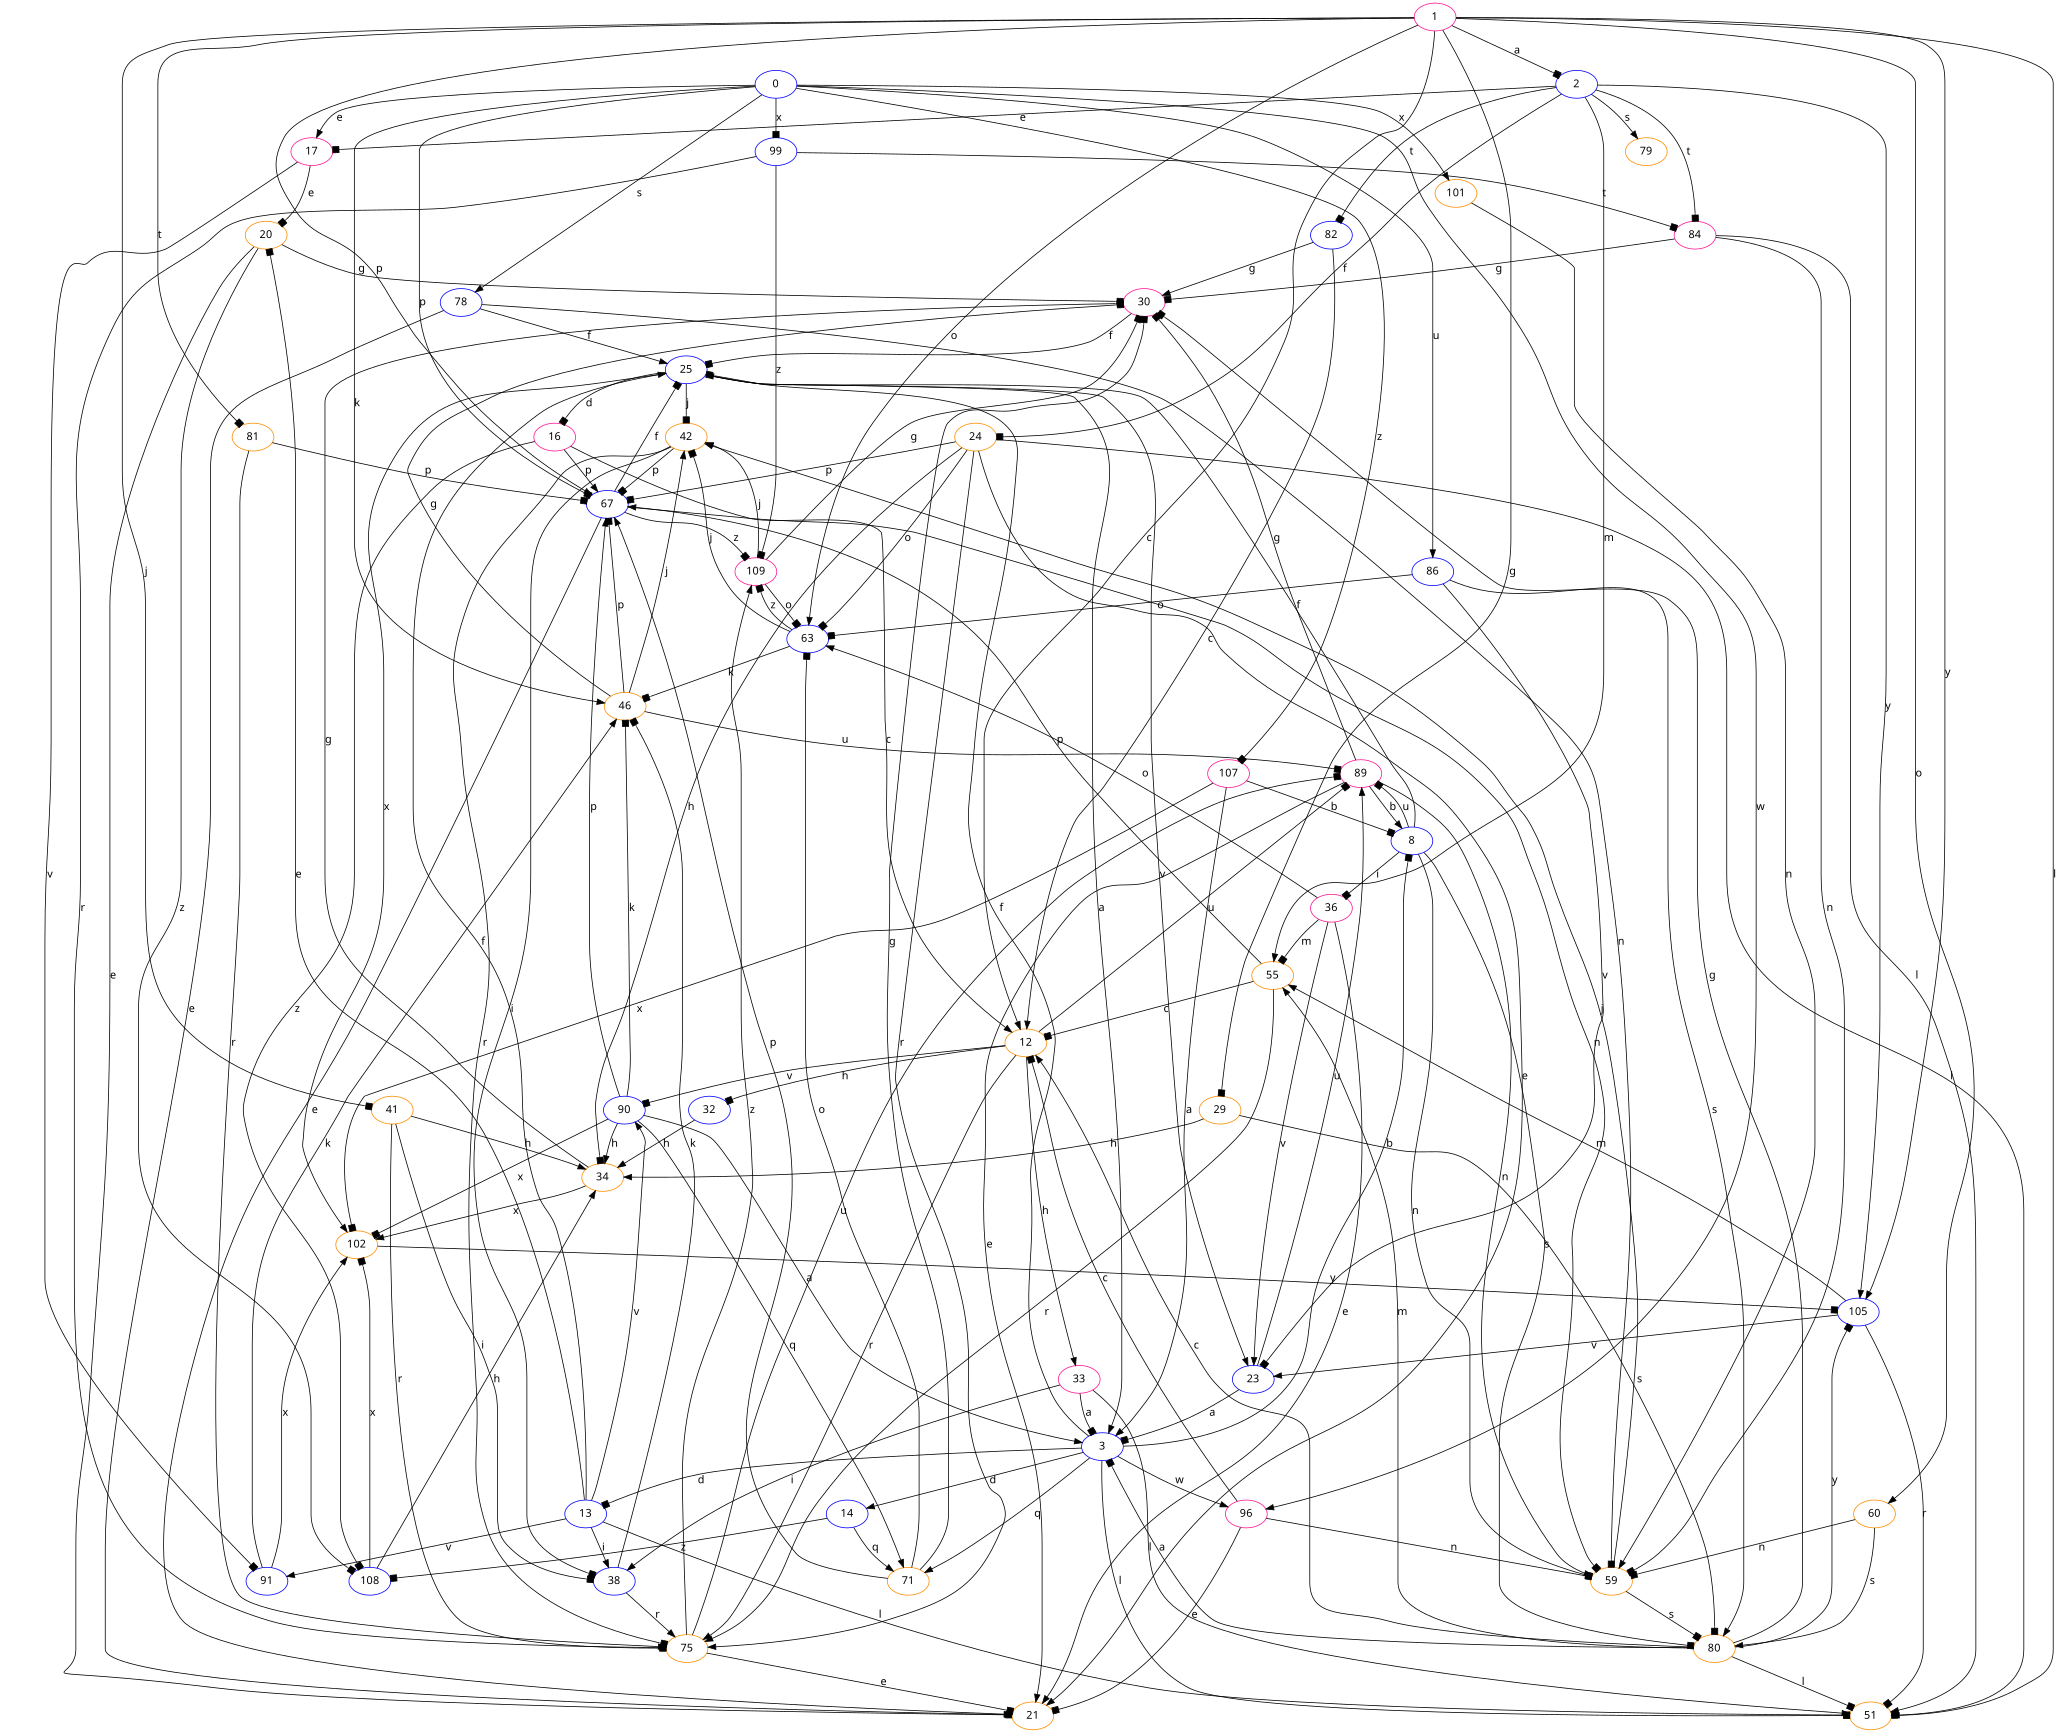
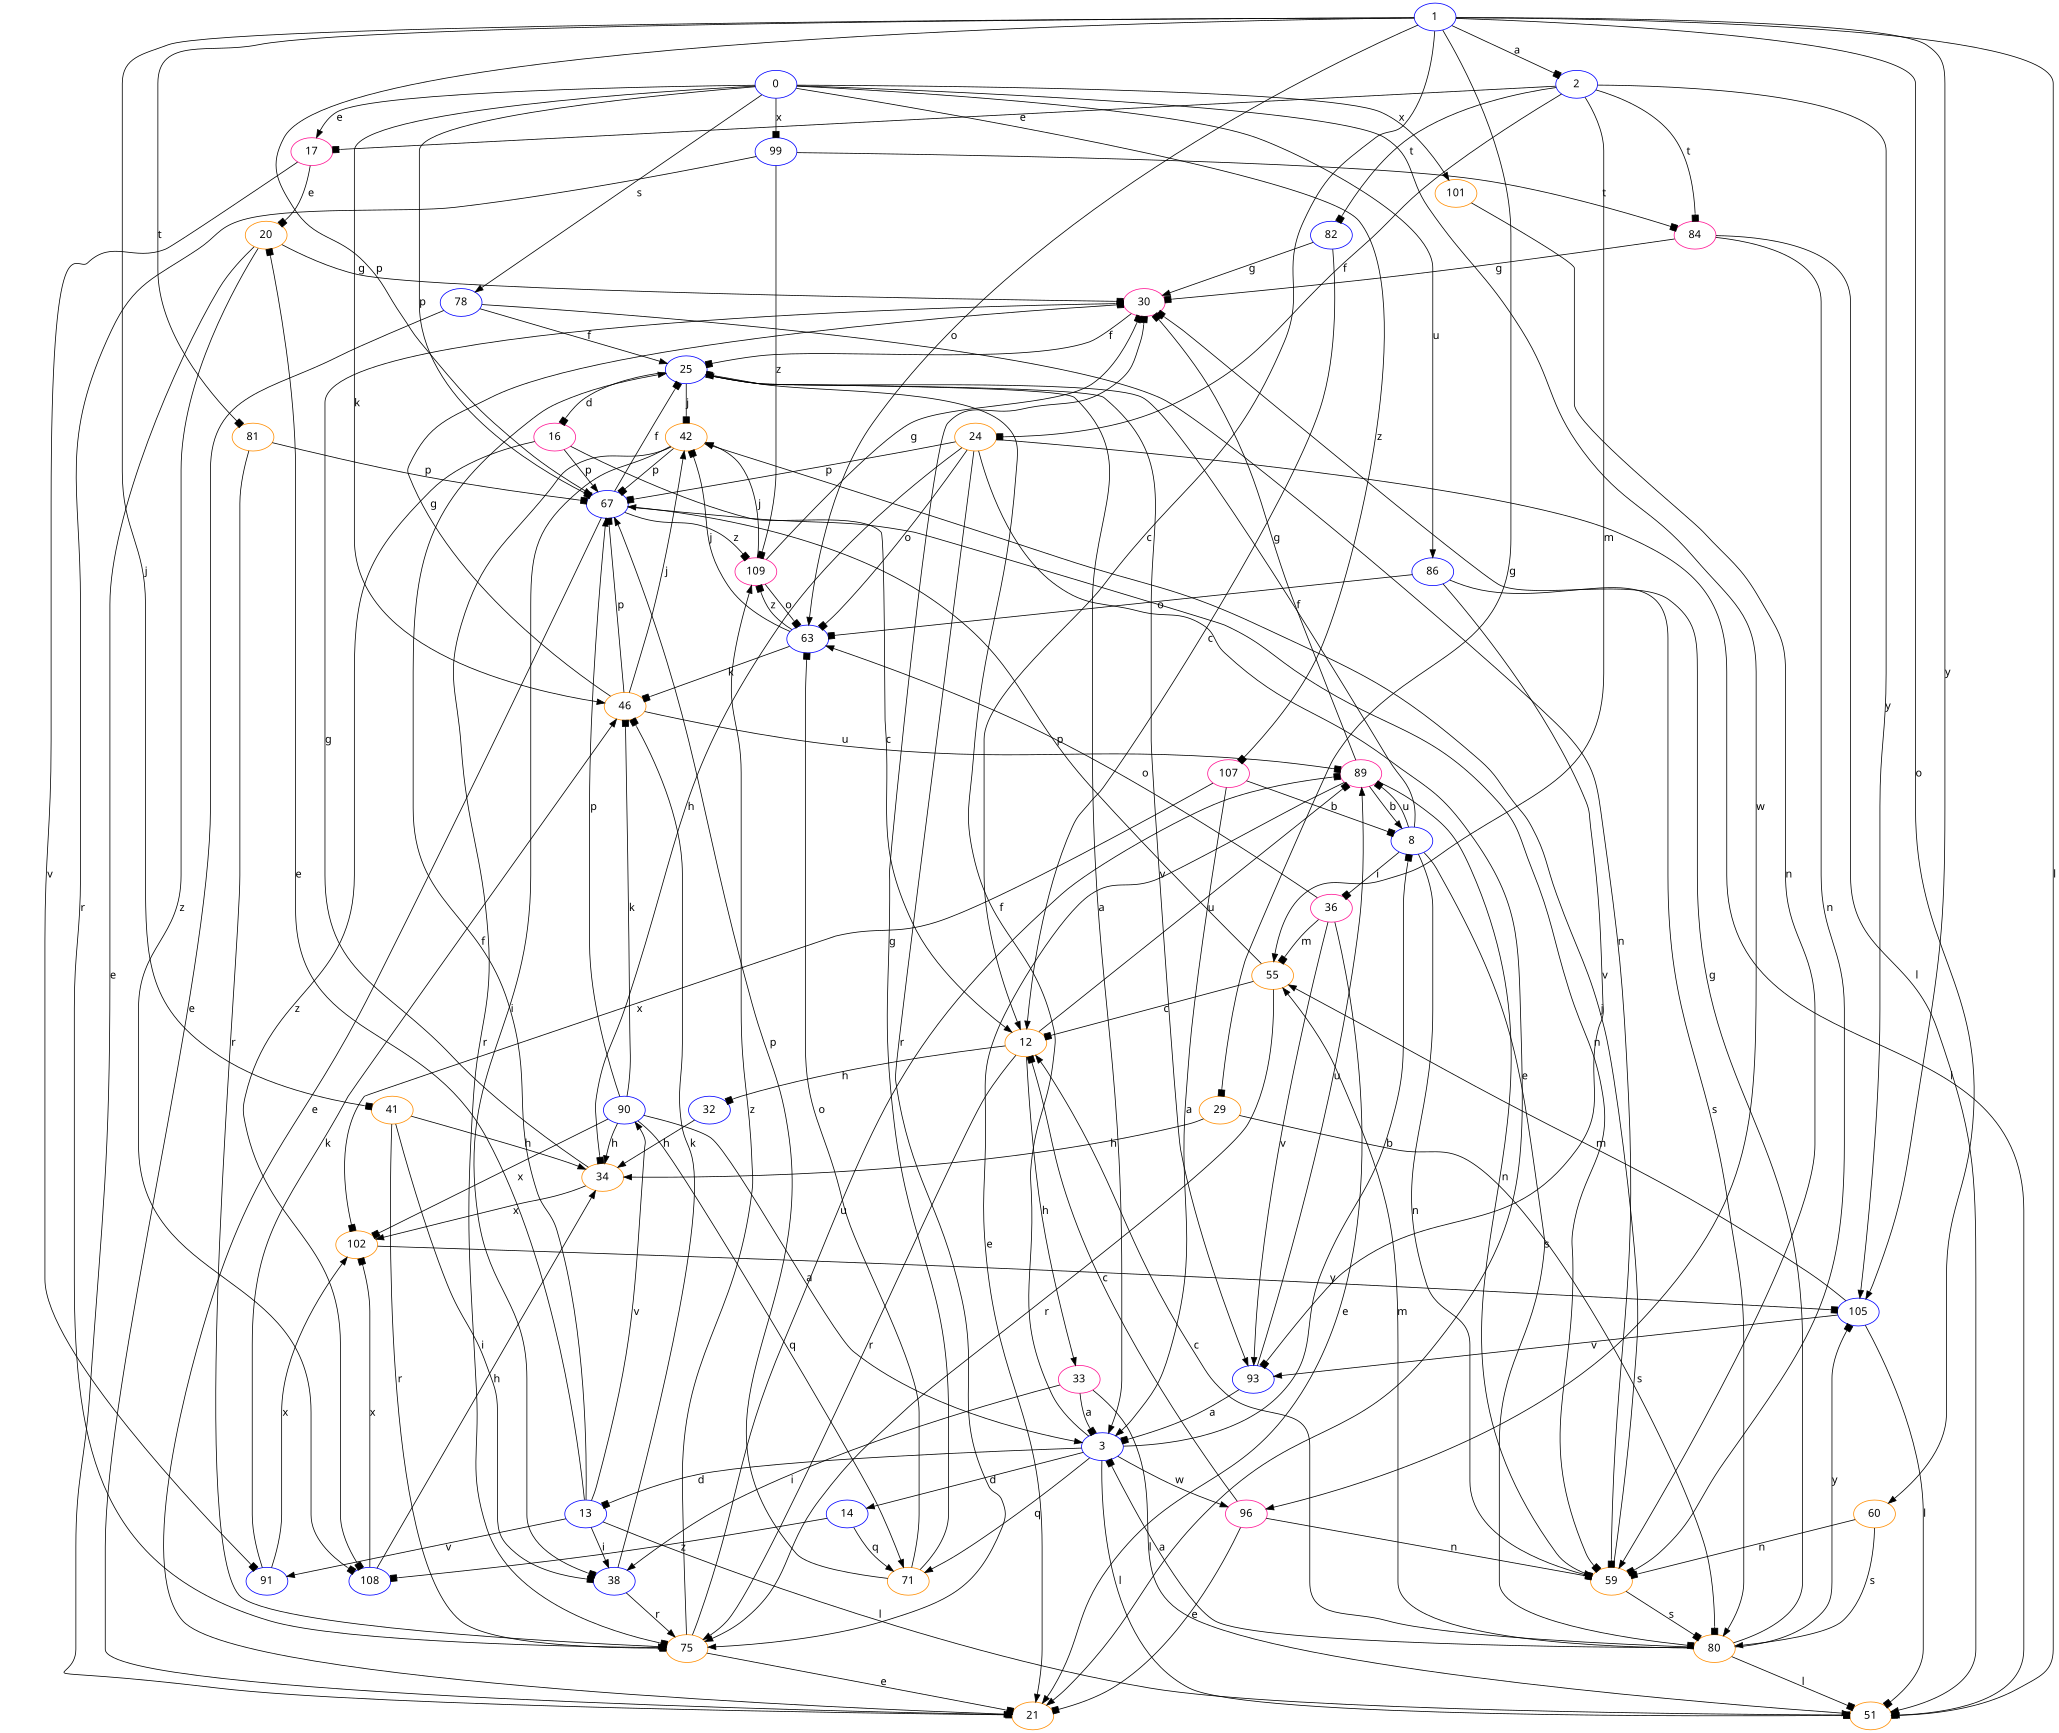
node "1": color deeppink -> blue
node "79": removed
edge "25" -> "102": removed, label "x"
edge "12" -> "90": removed, label "v"
node "23": label "23" -> "93"
edge "105" -> "51": label "r" -> "l"
